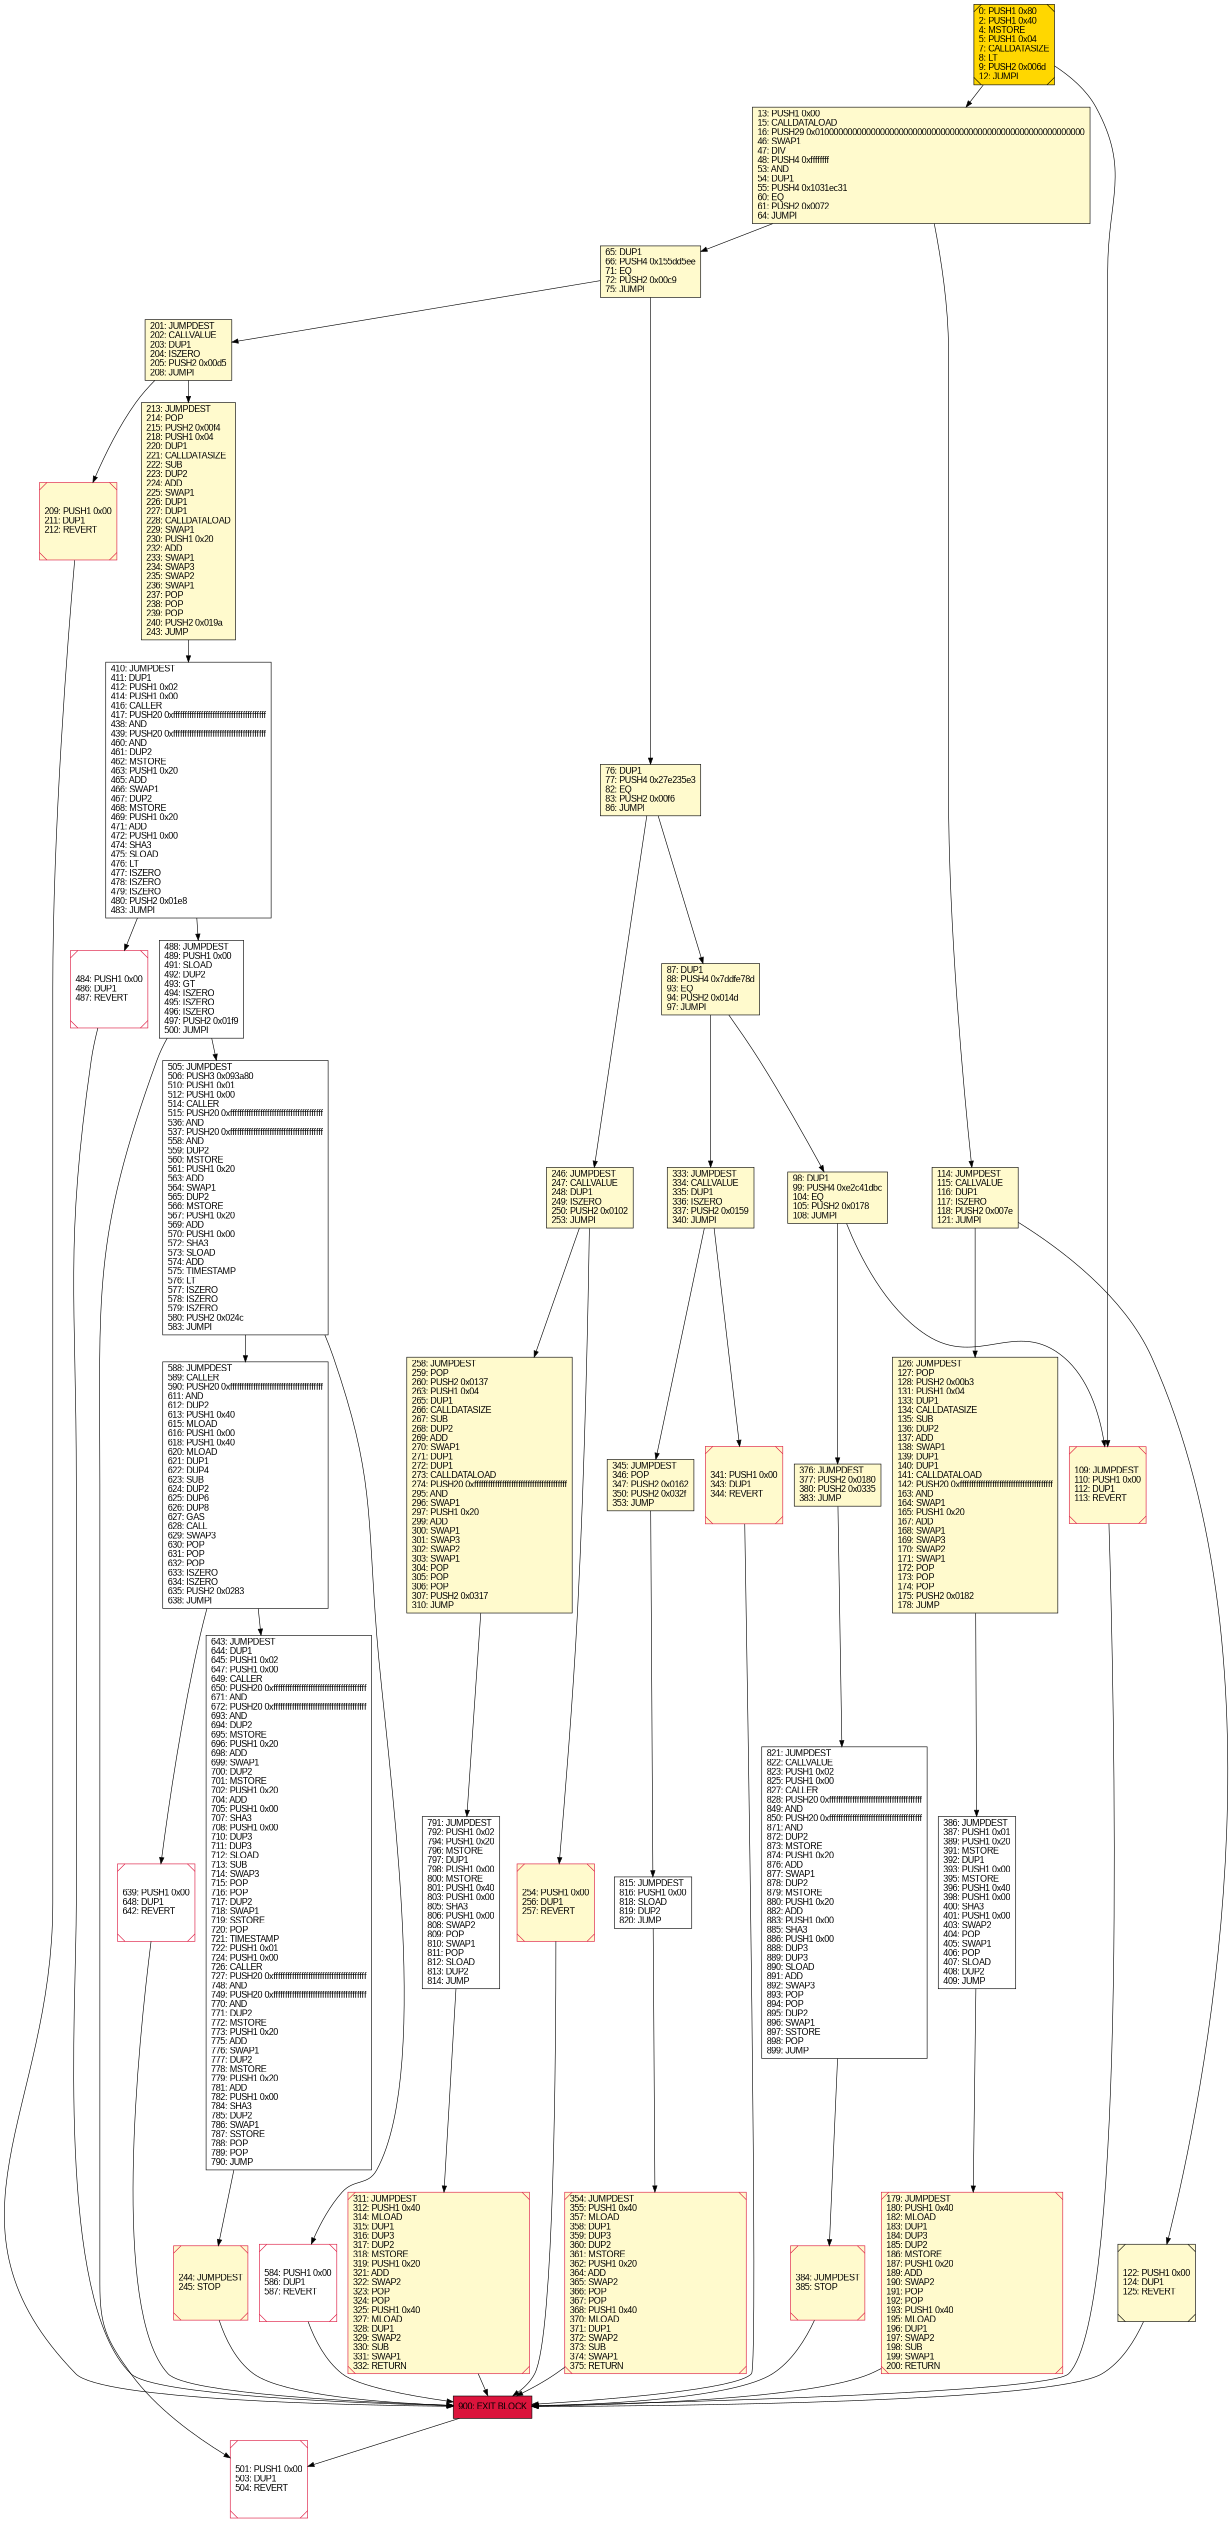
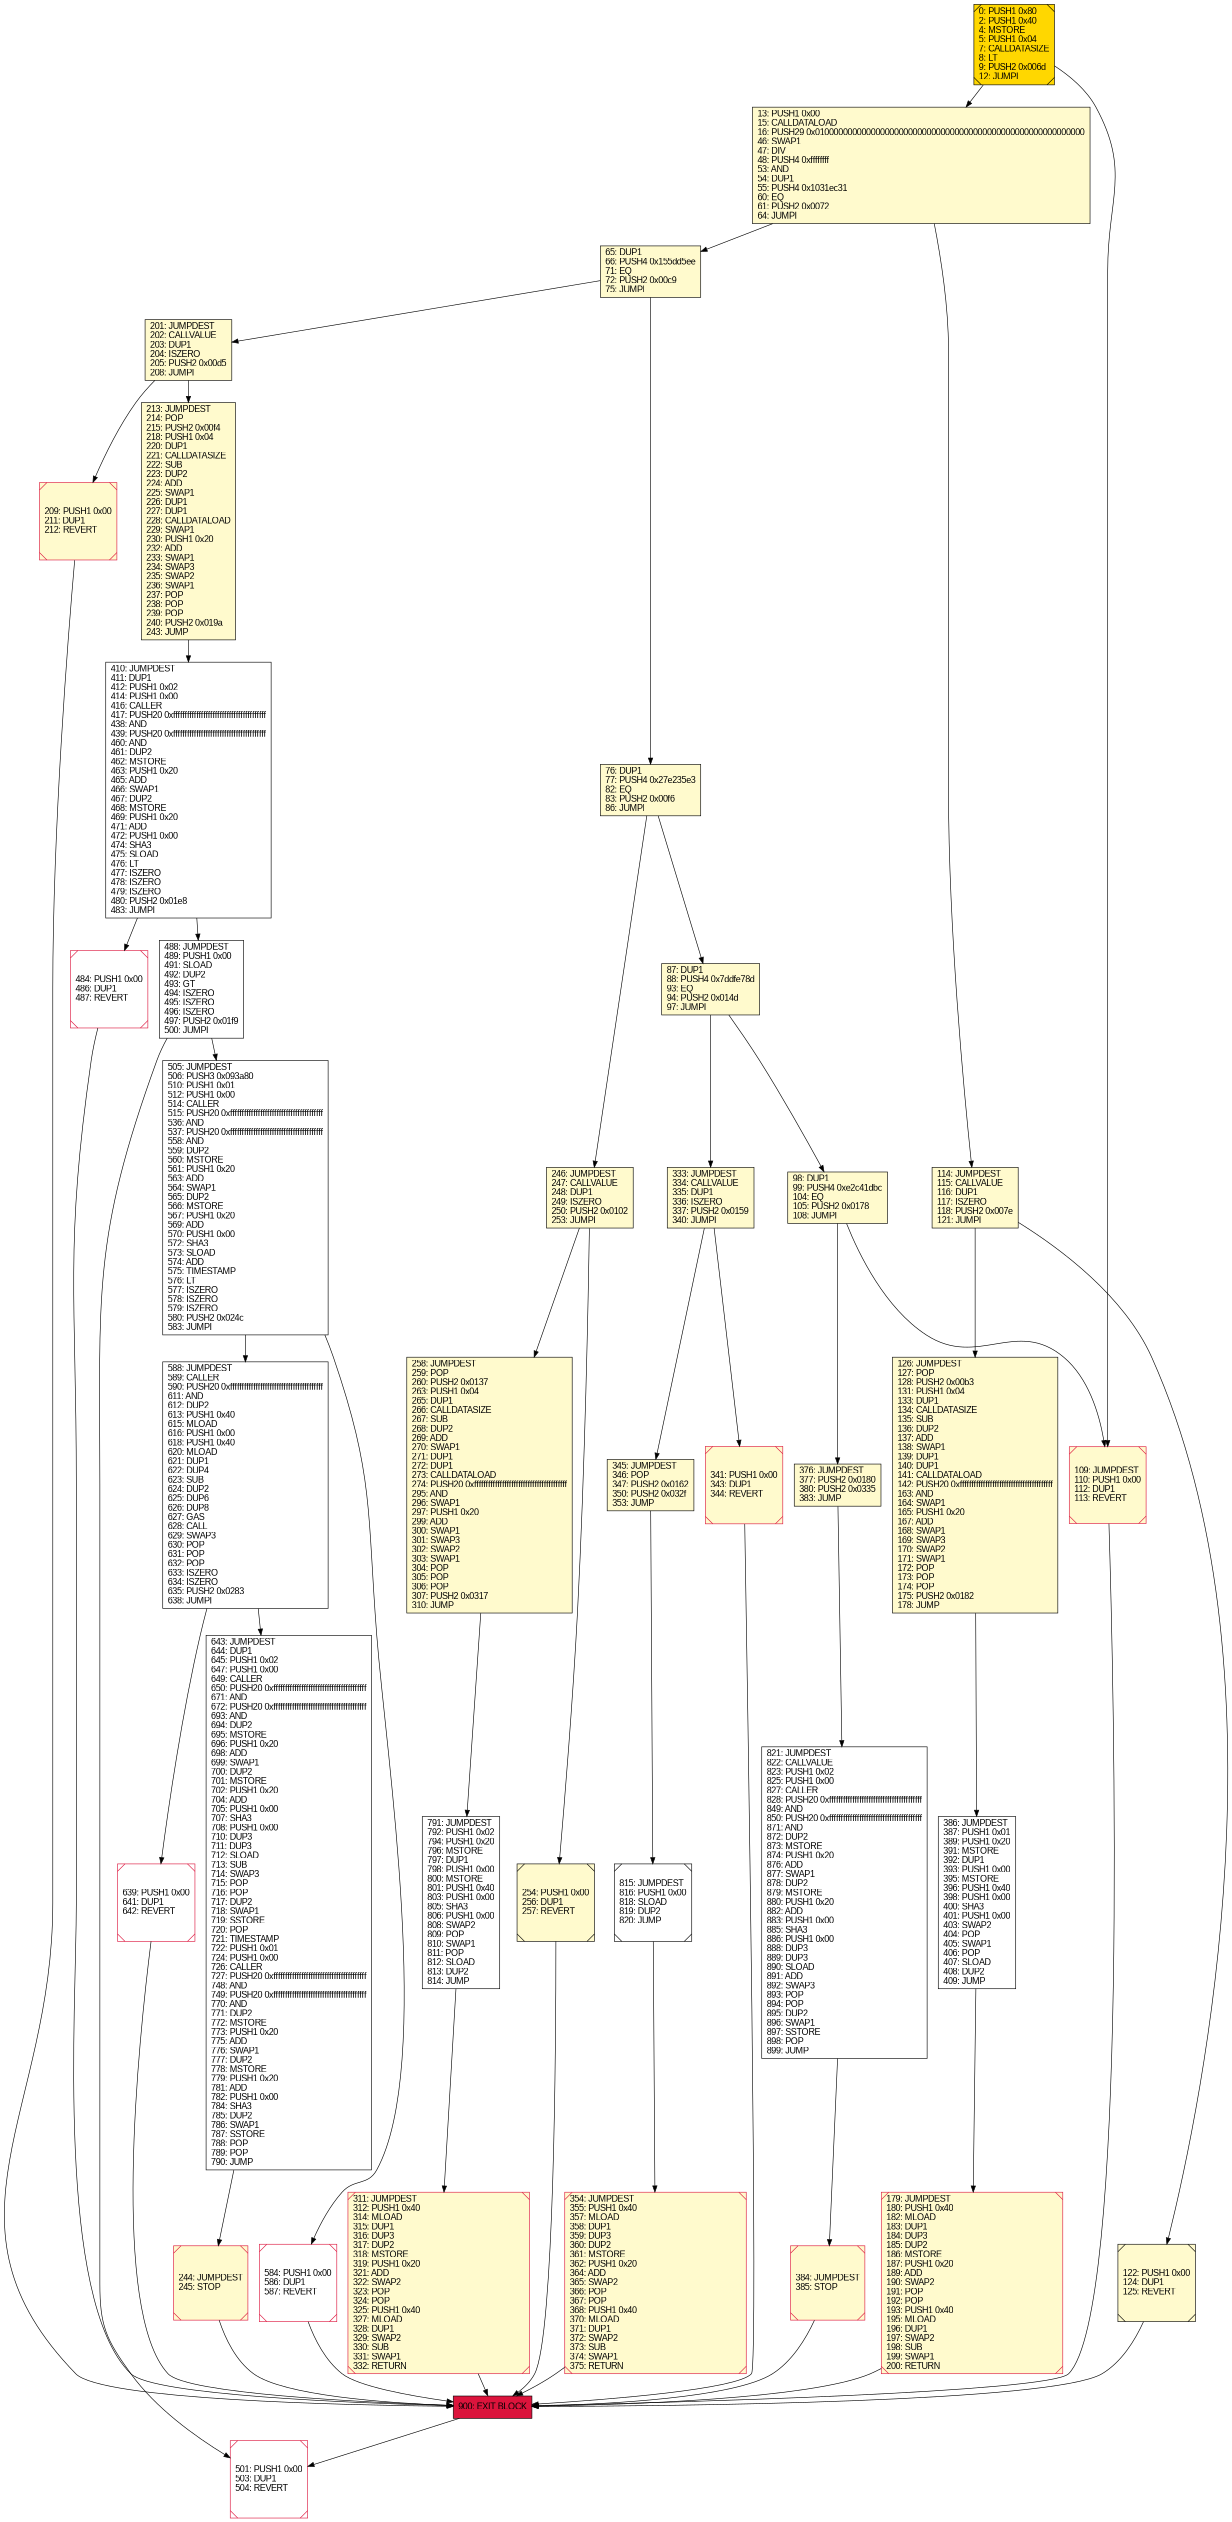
node "639: PUSH1 0x00 648: DUP1 642: REVERT": label "639: PUSH1 0x00 648: DUP1 642: REVERT" -> "639: PUSH1 0x00 641: DUP1 642: REVERT"
node "254: PUSH1 0x00 256: DUP1 257: REVERT": color crimson -> black
node "815: JUMPDEST 816: PUSH1 0x00 818: SLOAD 819: DUP2 820: JUMP": shape box -> Msquare
